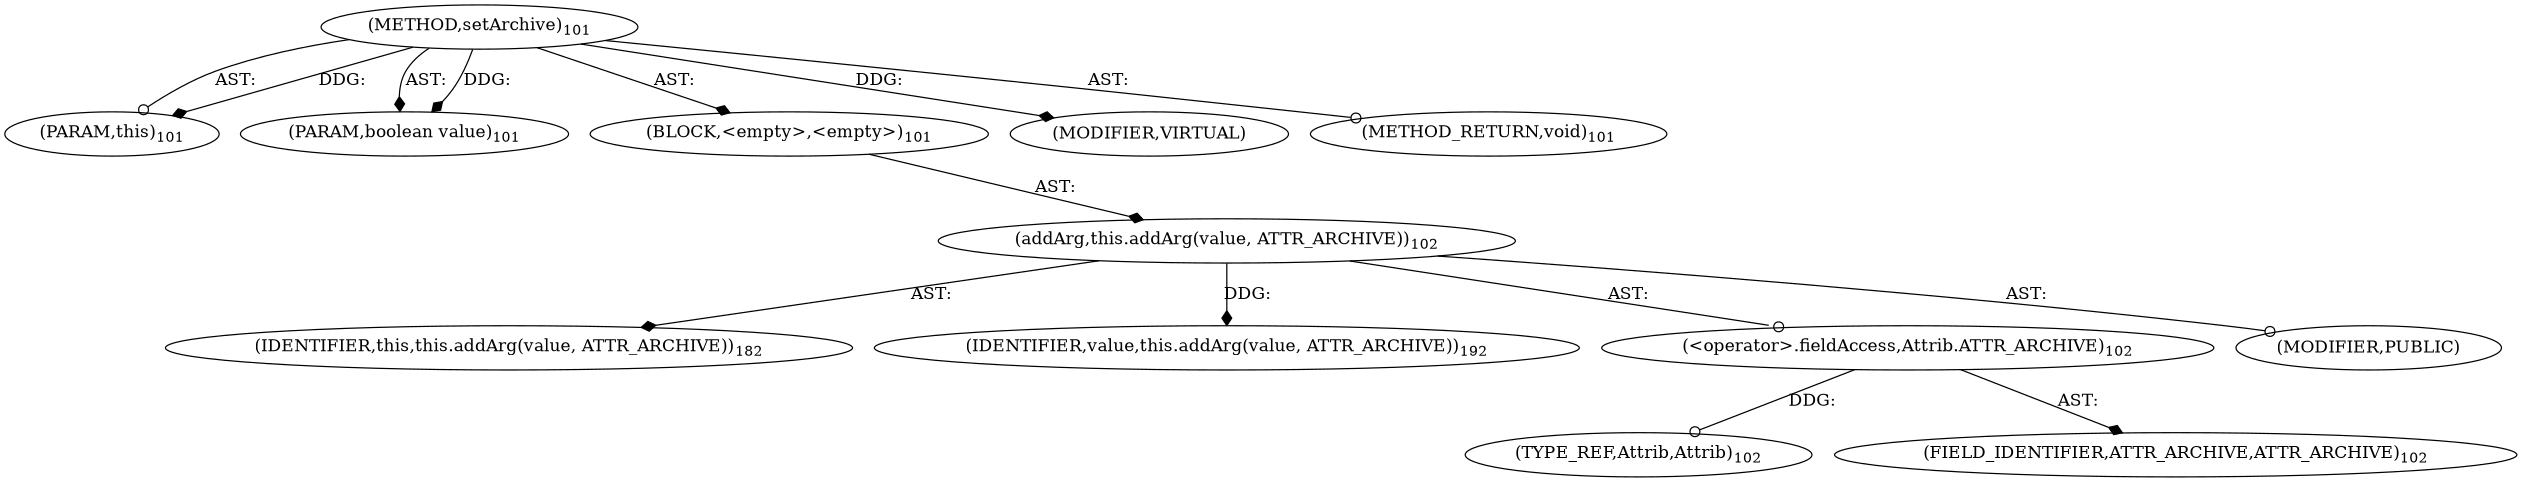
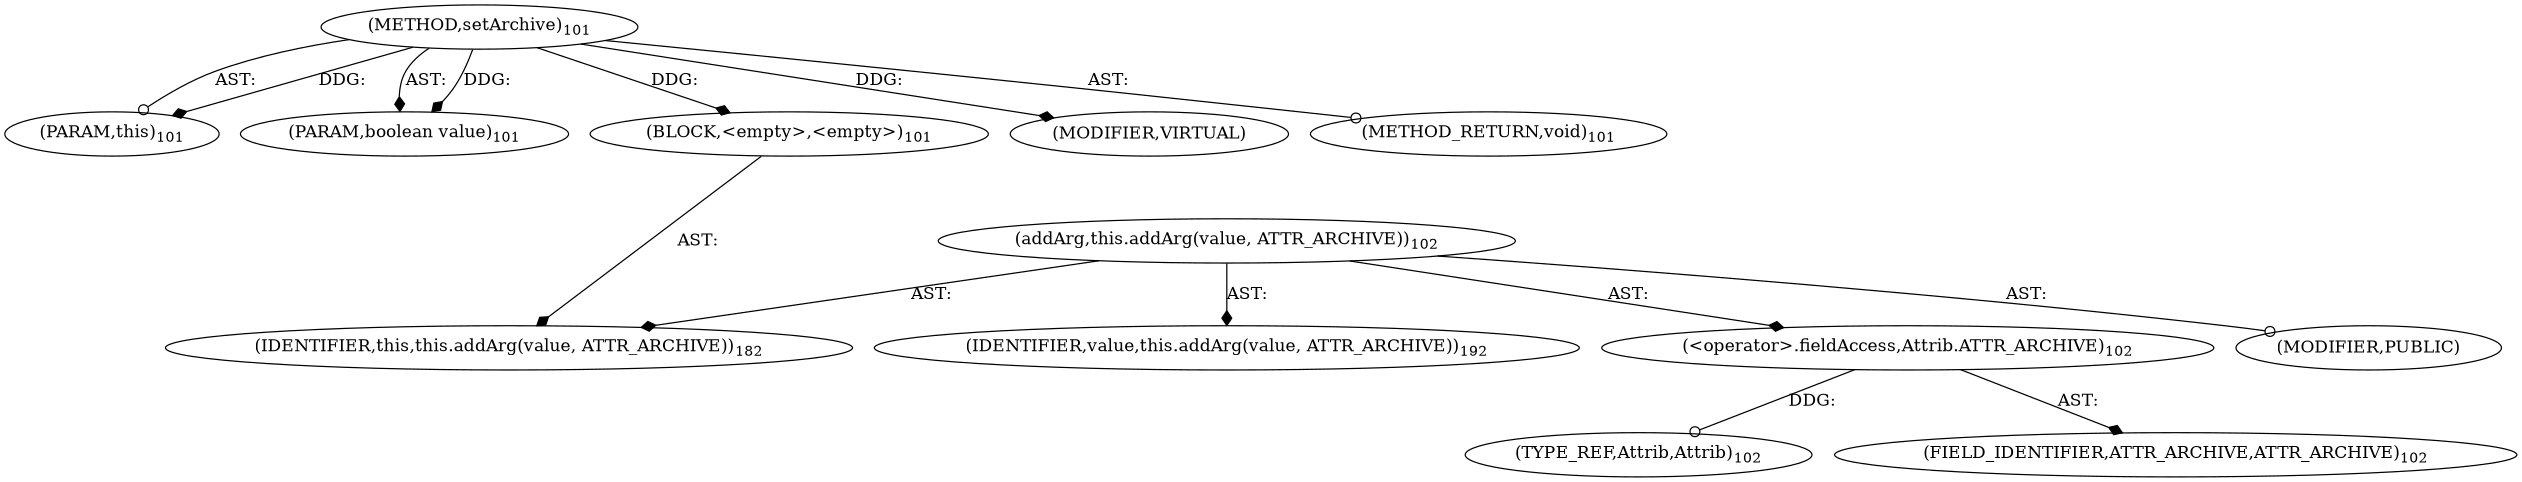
edge "(METHOD,setArchive)" -> "(BLOCK,<empty>,<empty>)": label "AST: " -> "DDG: "
edge "(BLOCK,<empty>,<empty>)" -> "(addArg,this.addArg(value, ATTR_ARCHIVE))": now "(BLOCK,<empty>,<empty>)" -> "(IDENTIFIER,this,this.addArg(value, ATTR_ARCHIVE))"
edge "(addArg,this.addArg(value, ATTR_ARCHIVE))" -> "(<operator>.fieldAccess,Attrib.ATTR_ARCHIVE)": arrowhead odot -> diamond
edge "(addArg,this.addArg(value, ATTR_ARCHIVE))" -> "(IDENTIFIER,value,this.addArg(value, ATTR_ARCHIVE))": label "DDG: " -> "AST: "
